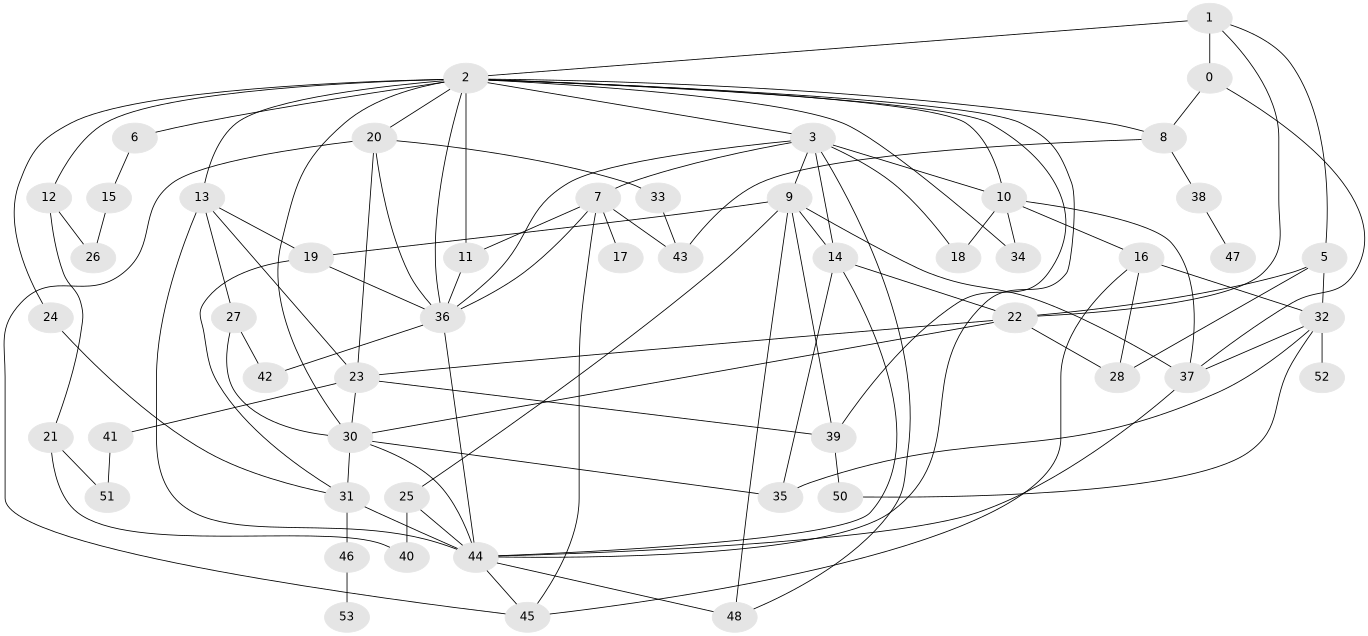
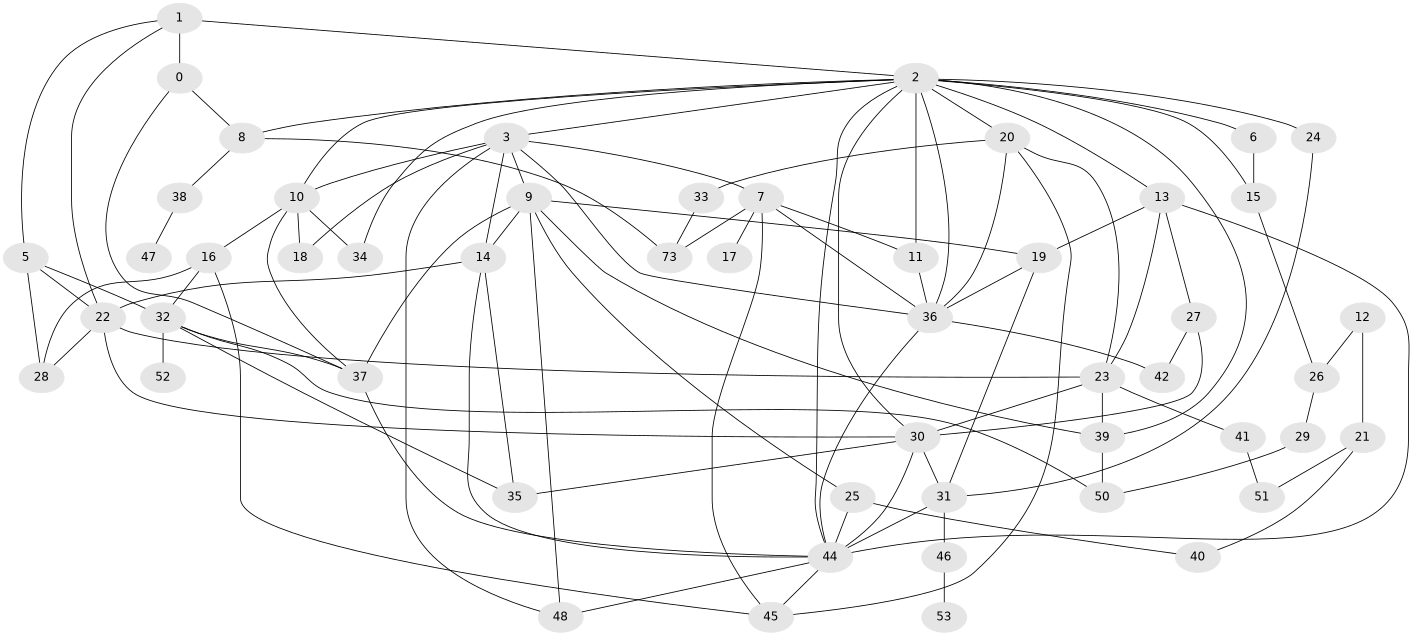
edge "2" -- "12": now "2" -- "15"
node "43": label "43" -> "73"
node "29": added
